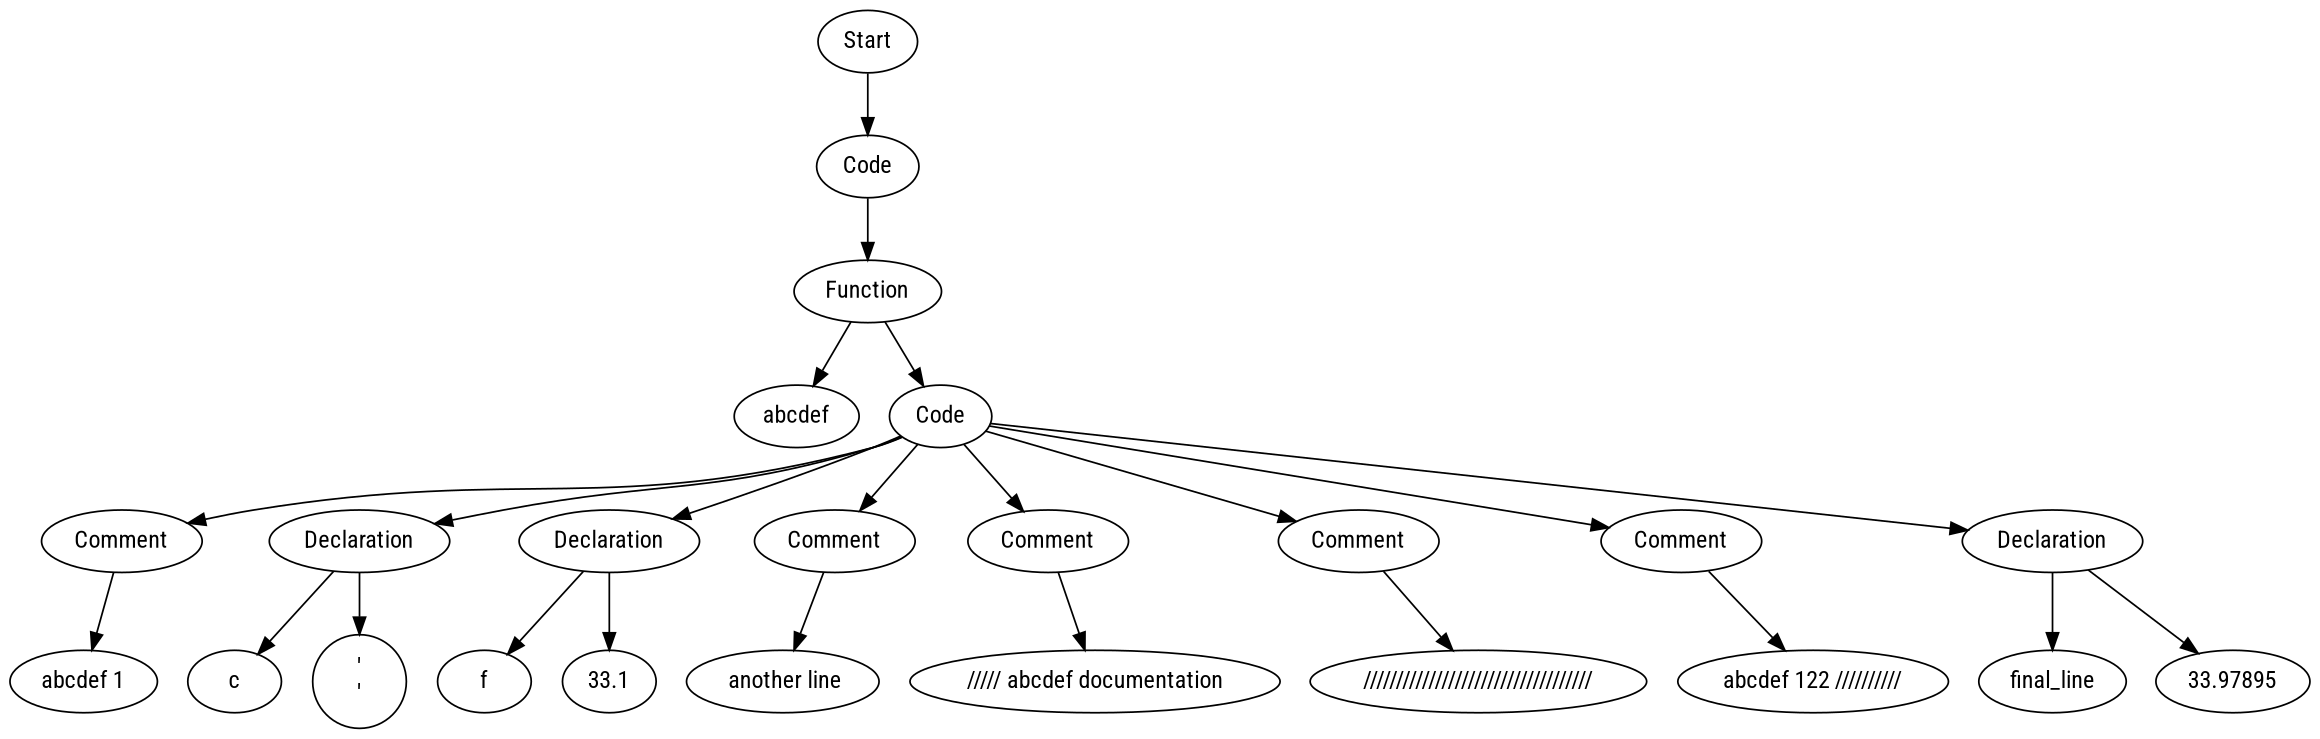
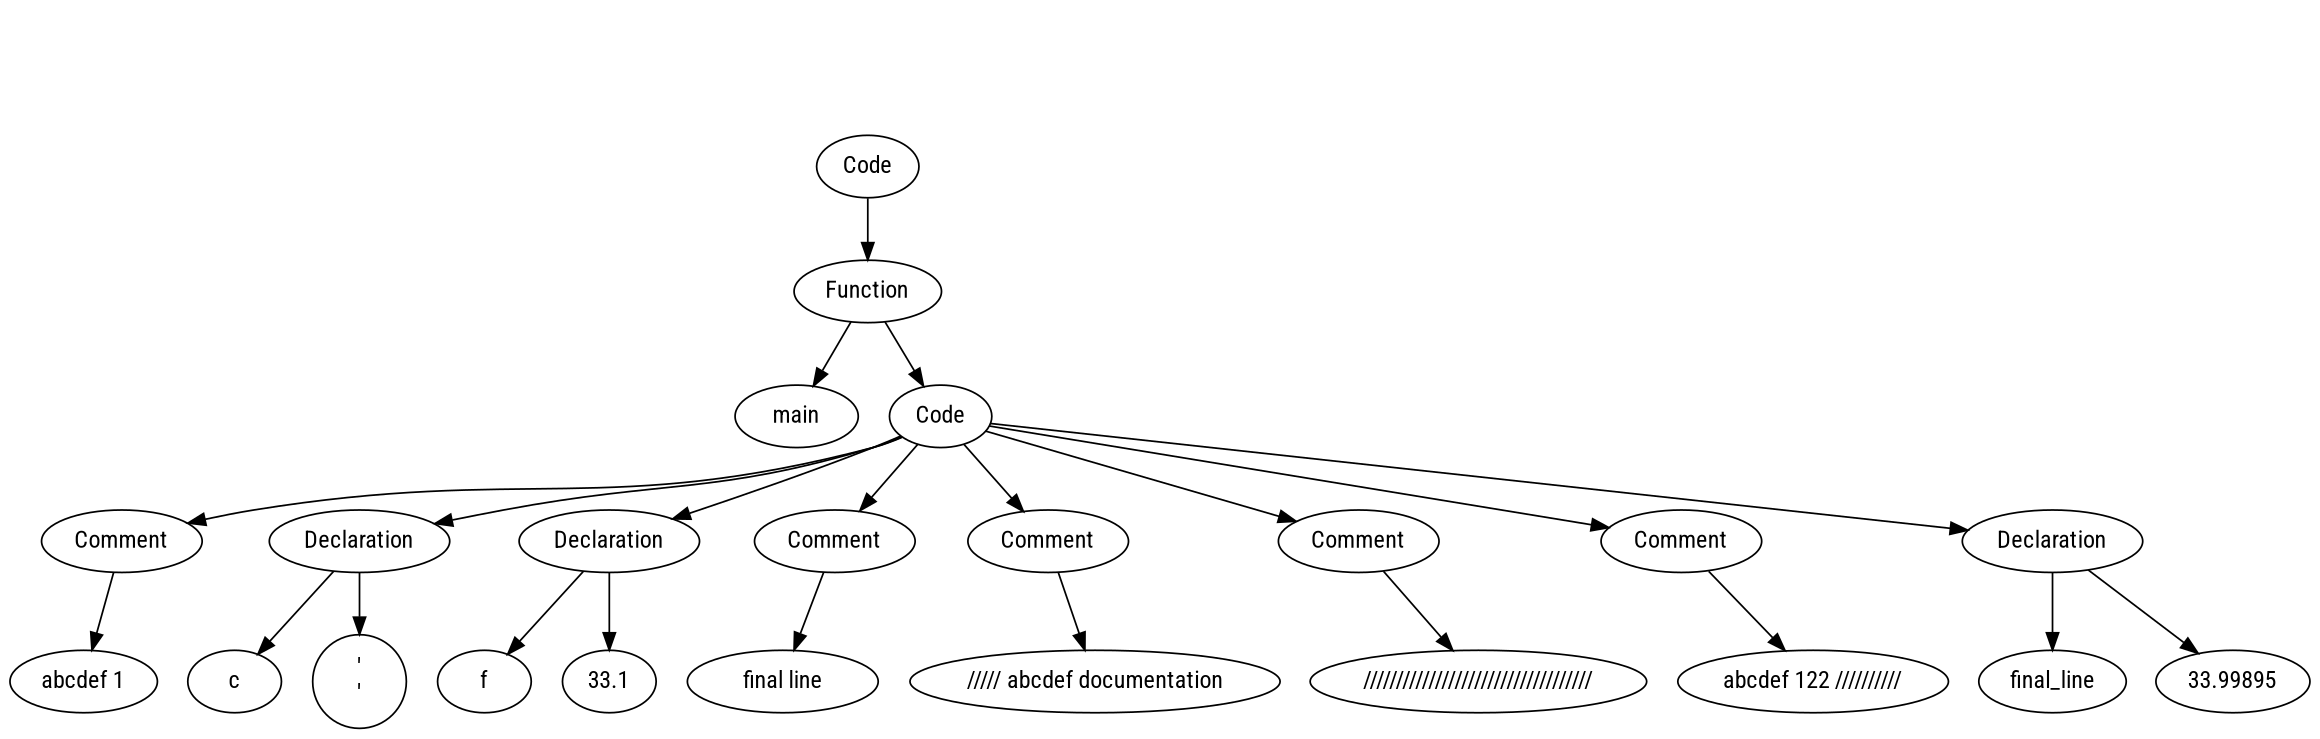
node "Start": removed
node "abcdef": label "abcdef" -> "main"
node "another line": label "another line" -> "final line"
node "33.97895": label "33.97895" -> "33.99895"
